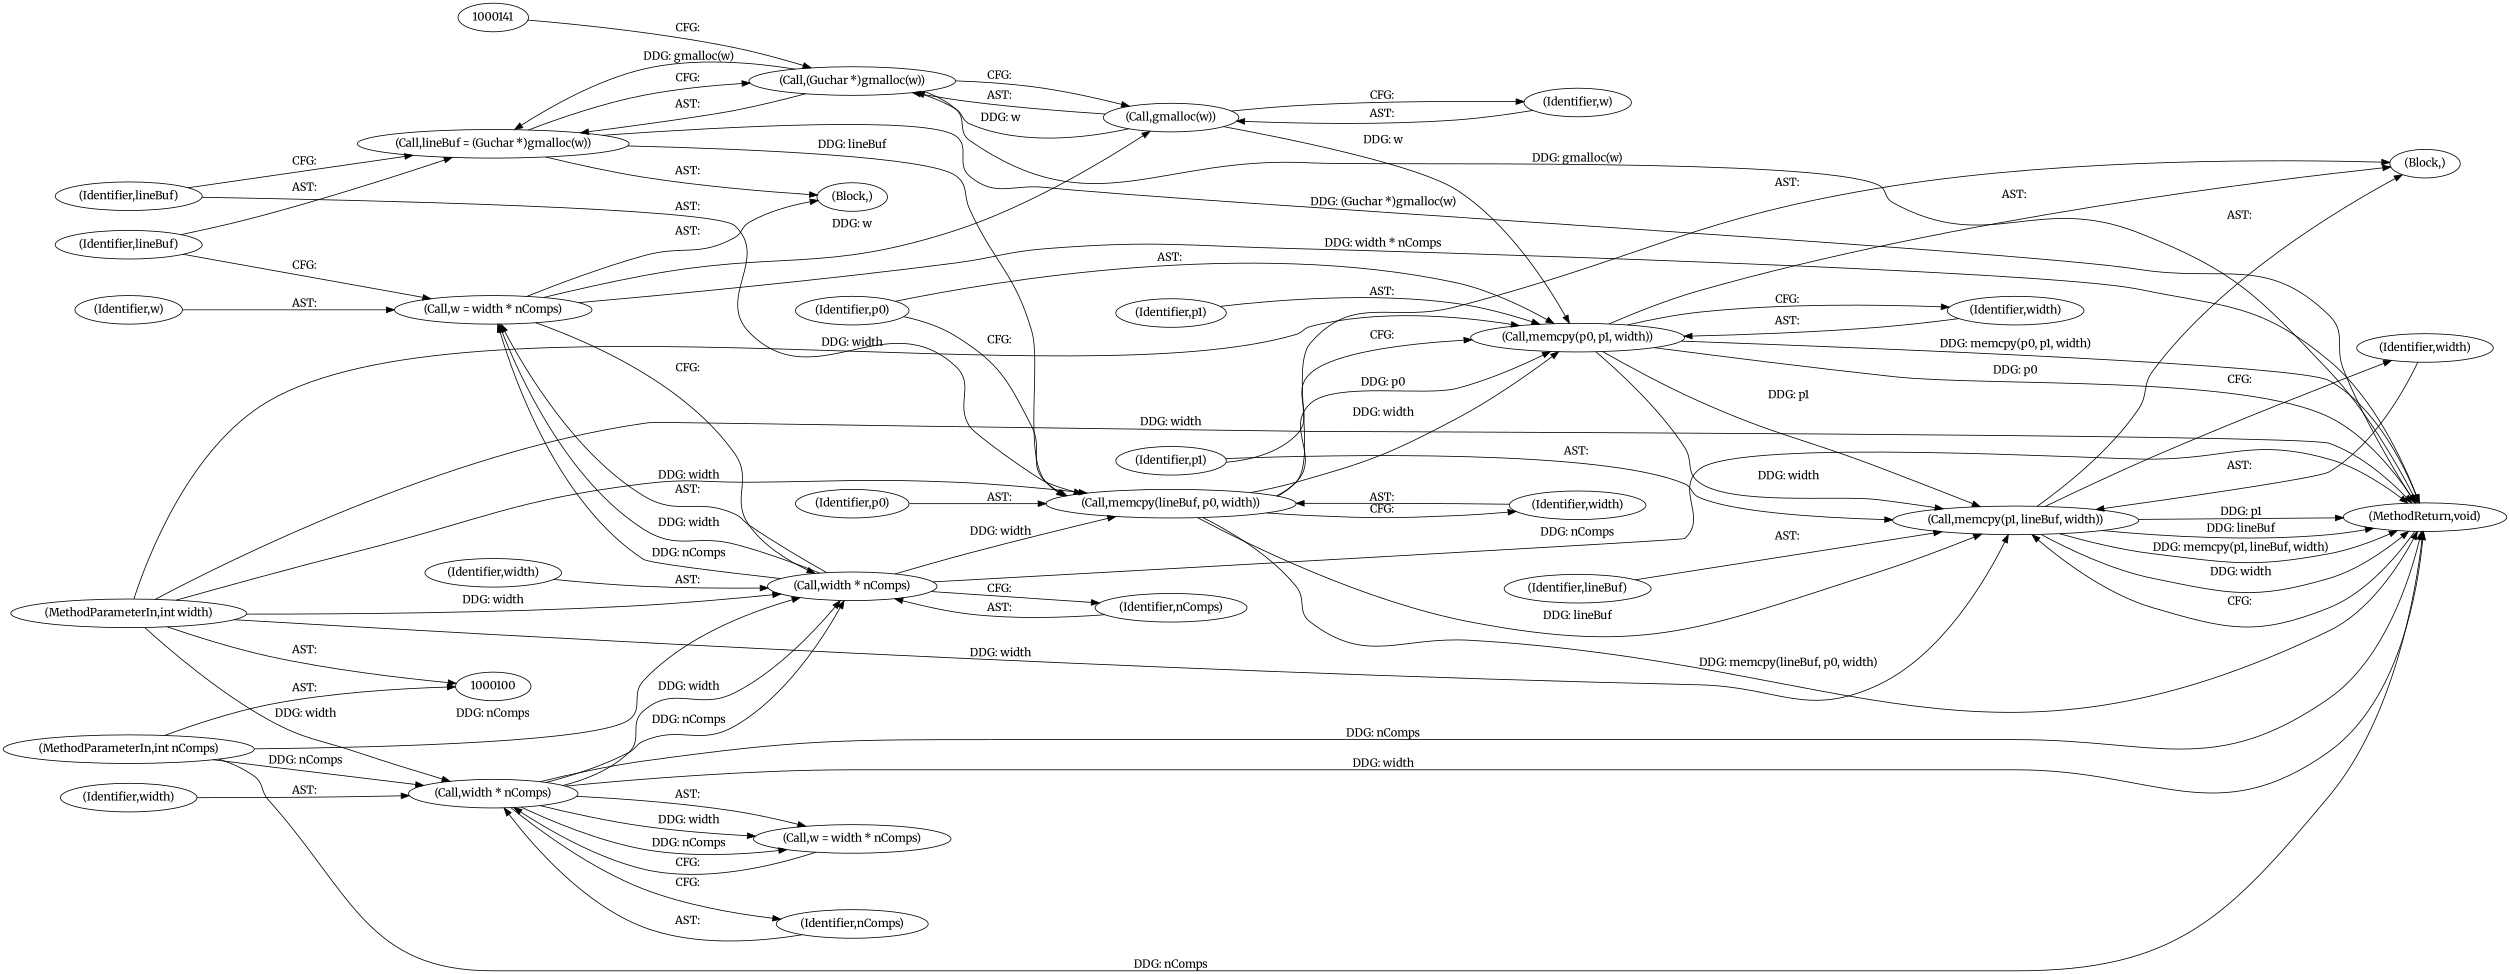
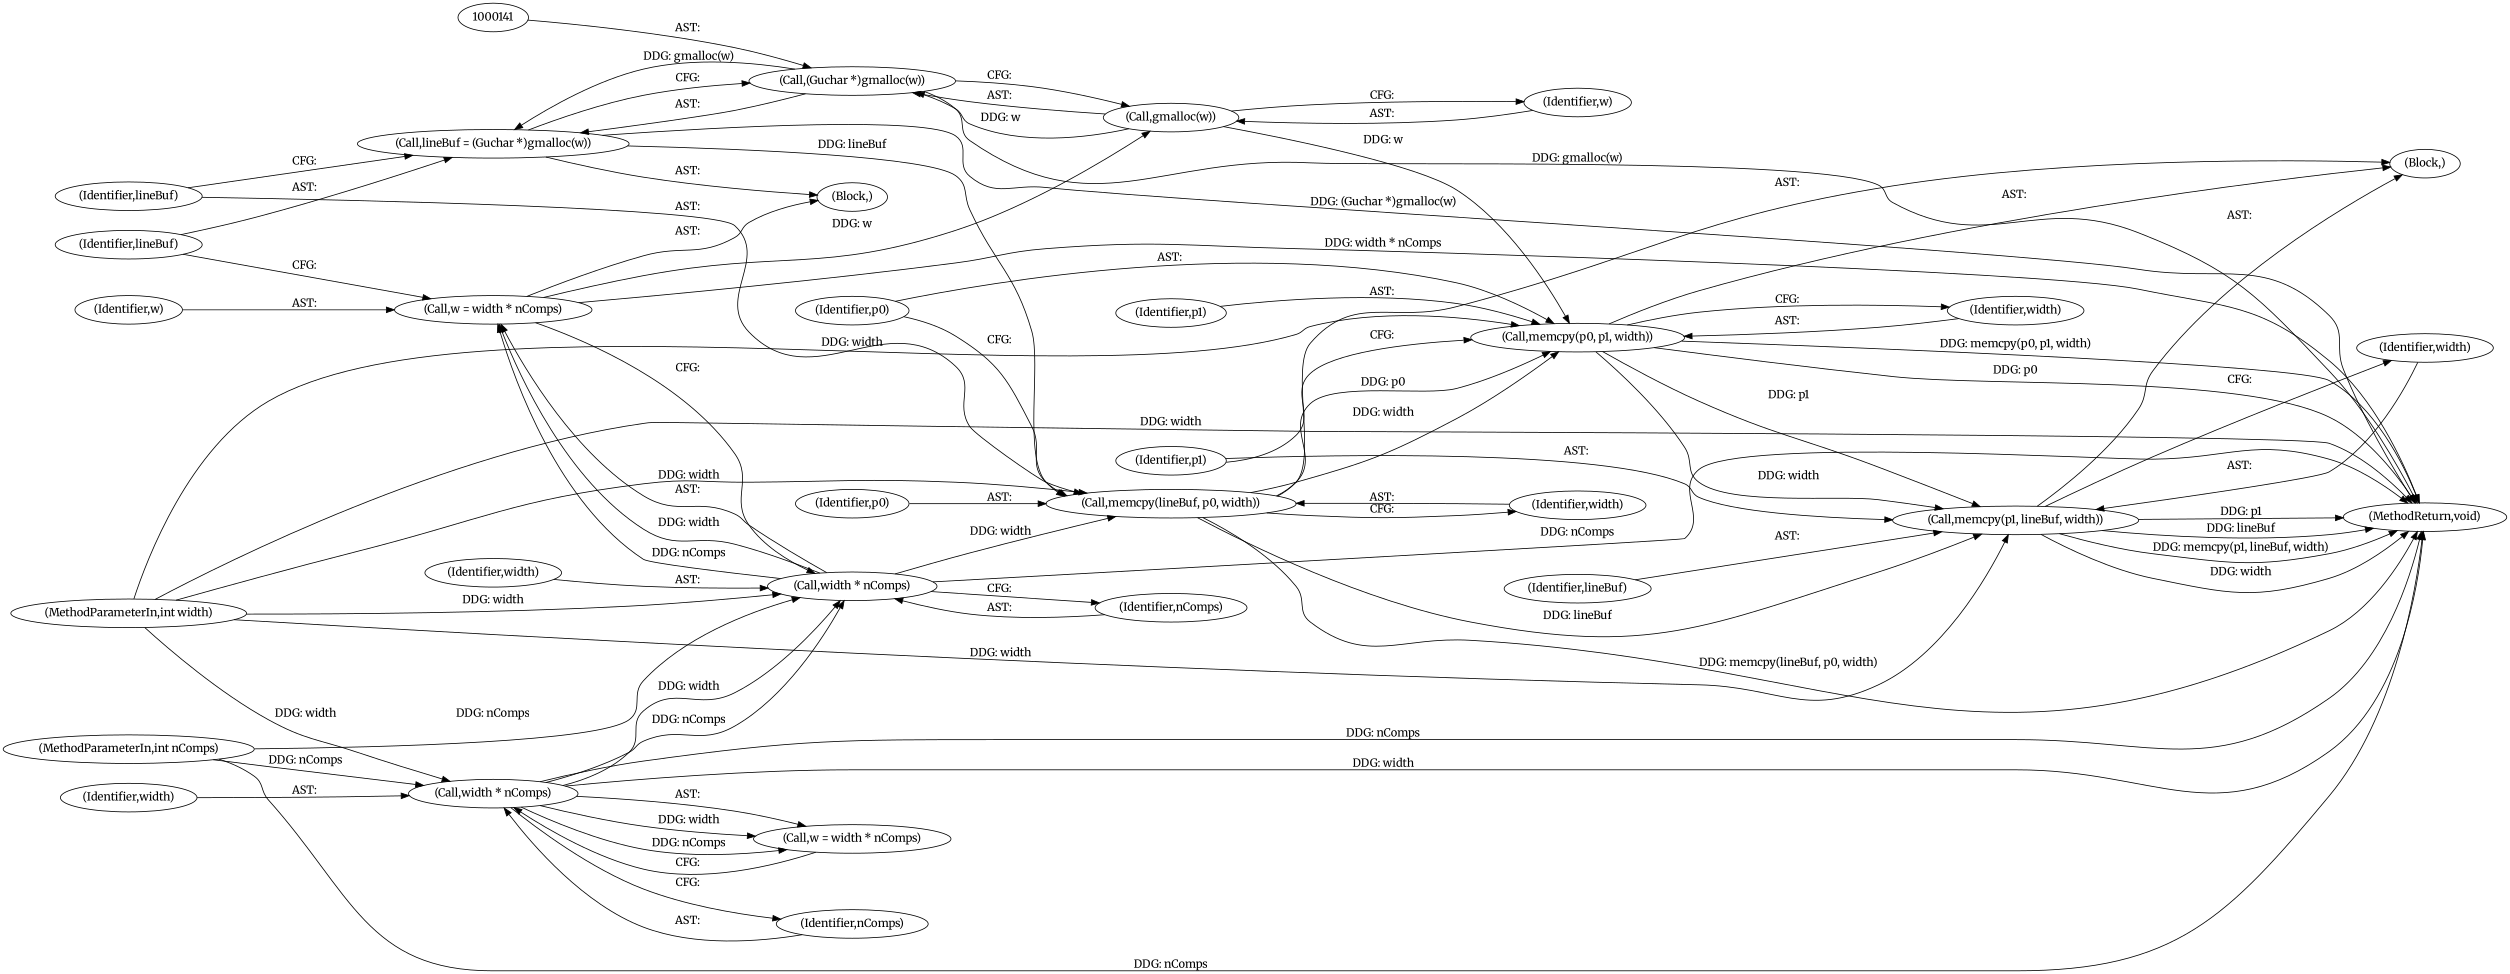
edge "1000141" -> "(Call,(Guchar *)gmalloc(w))": label "CFG: " -> "AST: "
edge "(MethodReturn,void)" -> "(Call,memcpy(p1, lineBuf, width))": removed, label "CFG:"
node "1000100": removed
